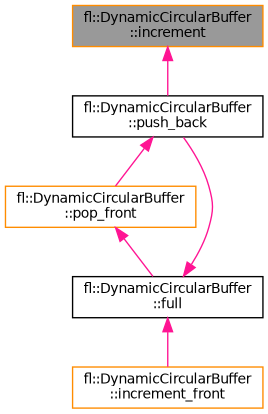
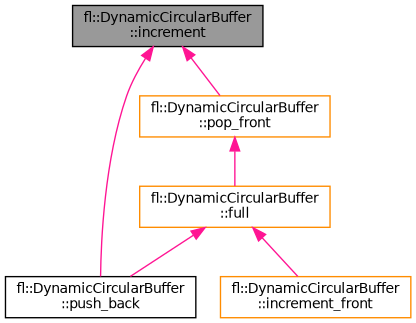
node "fl::DynamicCircularBuffer ::increment": color darkorange -> black
edge "fl::DynamicCircularBuffer ::pop_front" -> "fl::DynamicCircularBuffer ::push_back": now "fl::DynamicCircularBuffer ::pop_front" -> "fl::DynamicCircularBuffer ::increment"
node "fl::DynamicCircularBuffer ::full": color black -> darkorange
